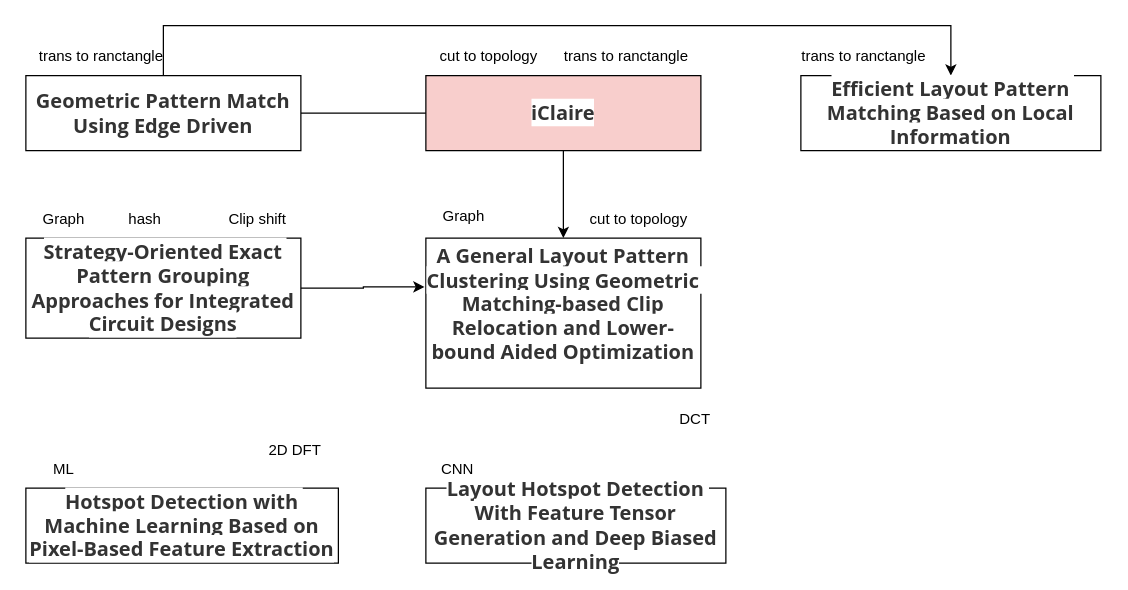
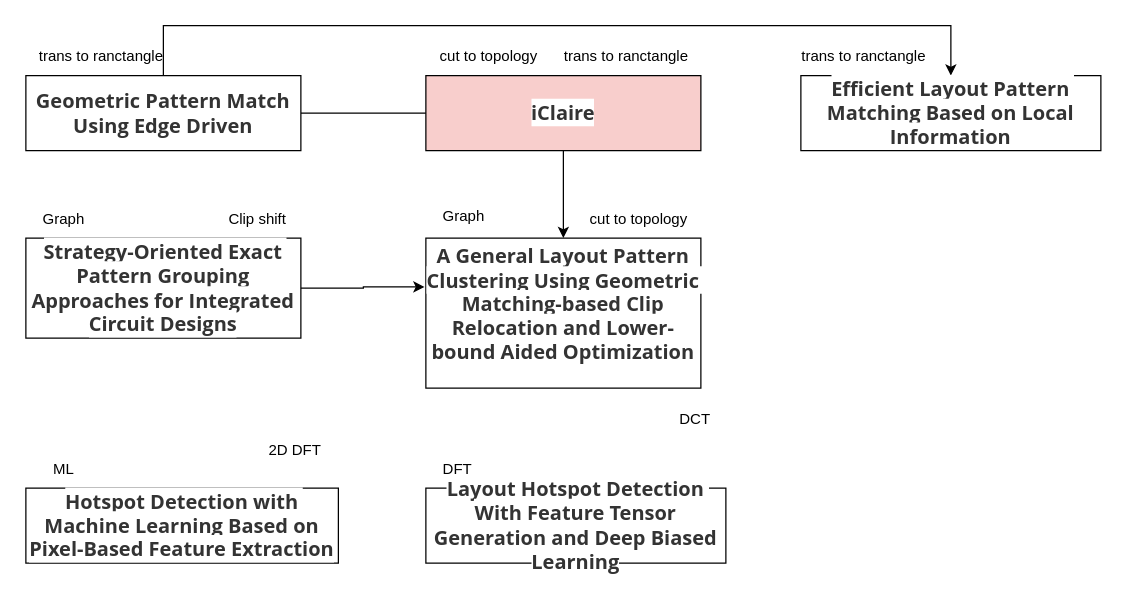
node "hash": removed
node "CNN": label "CNN" -> "DFT"
